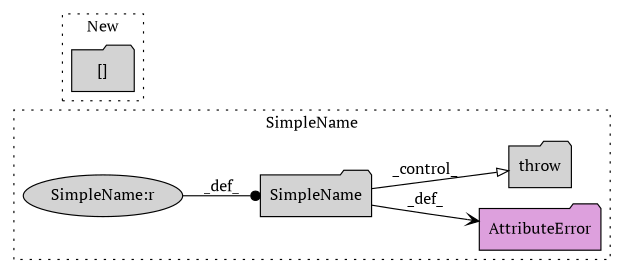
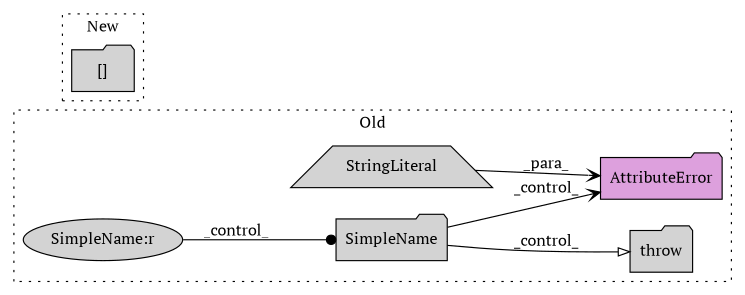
cluster "SimpleName": label "SimpleName" -> "Old"
node "StringLiteral": added
edge "SimpleName:r" -> "SimpleName": label "_def_" -> "_control_"
edge "SimpleName" -> "AttributeError": label "_def_" -> "_control_"
